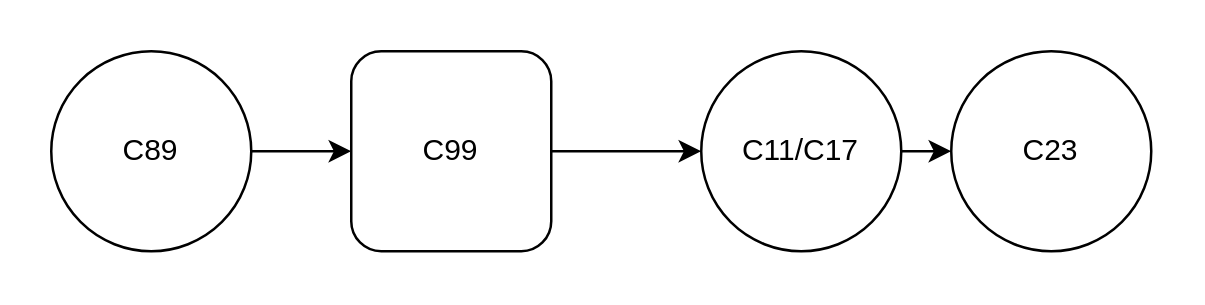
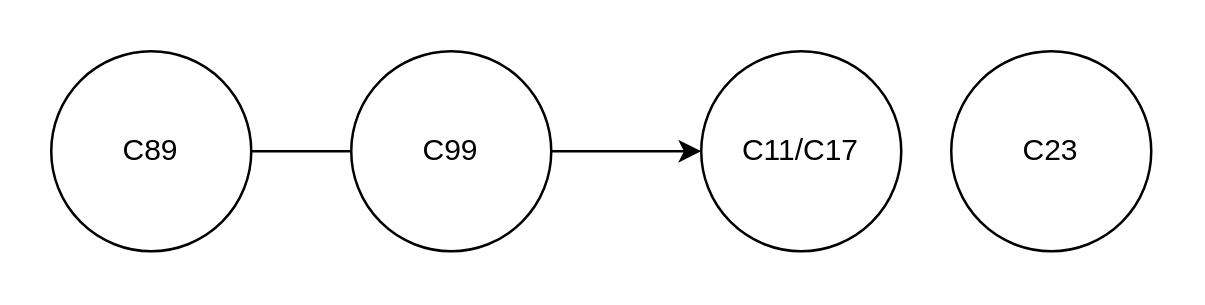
edge "С89" -> "C99": arrowhead classic -> none
node "C99": shape rounded rectangle -> ellipse
edge "C11/C17" -> "C23": removed
